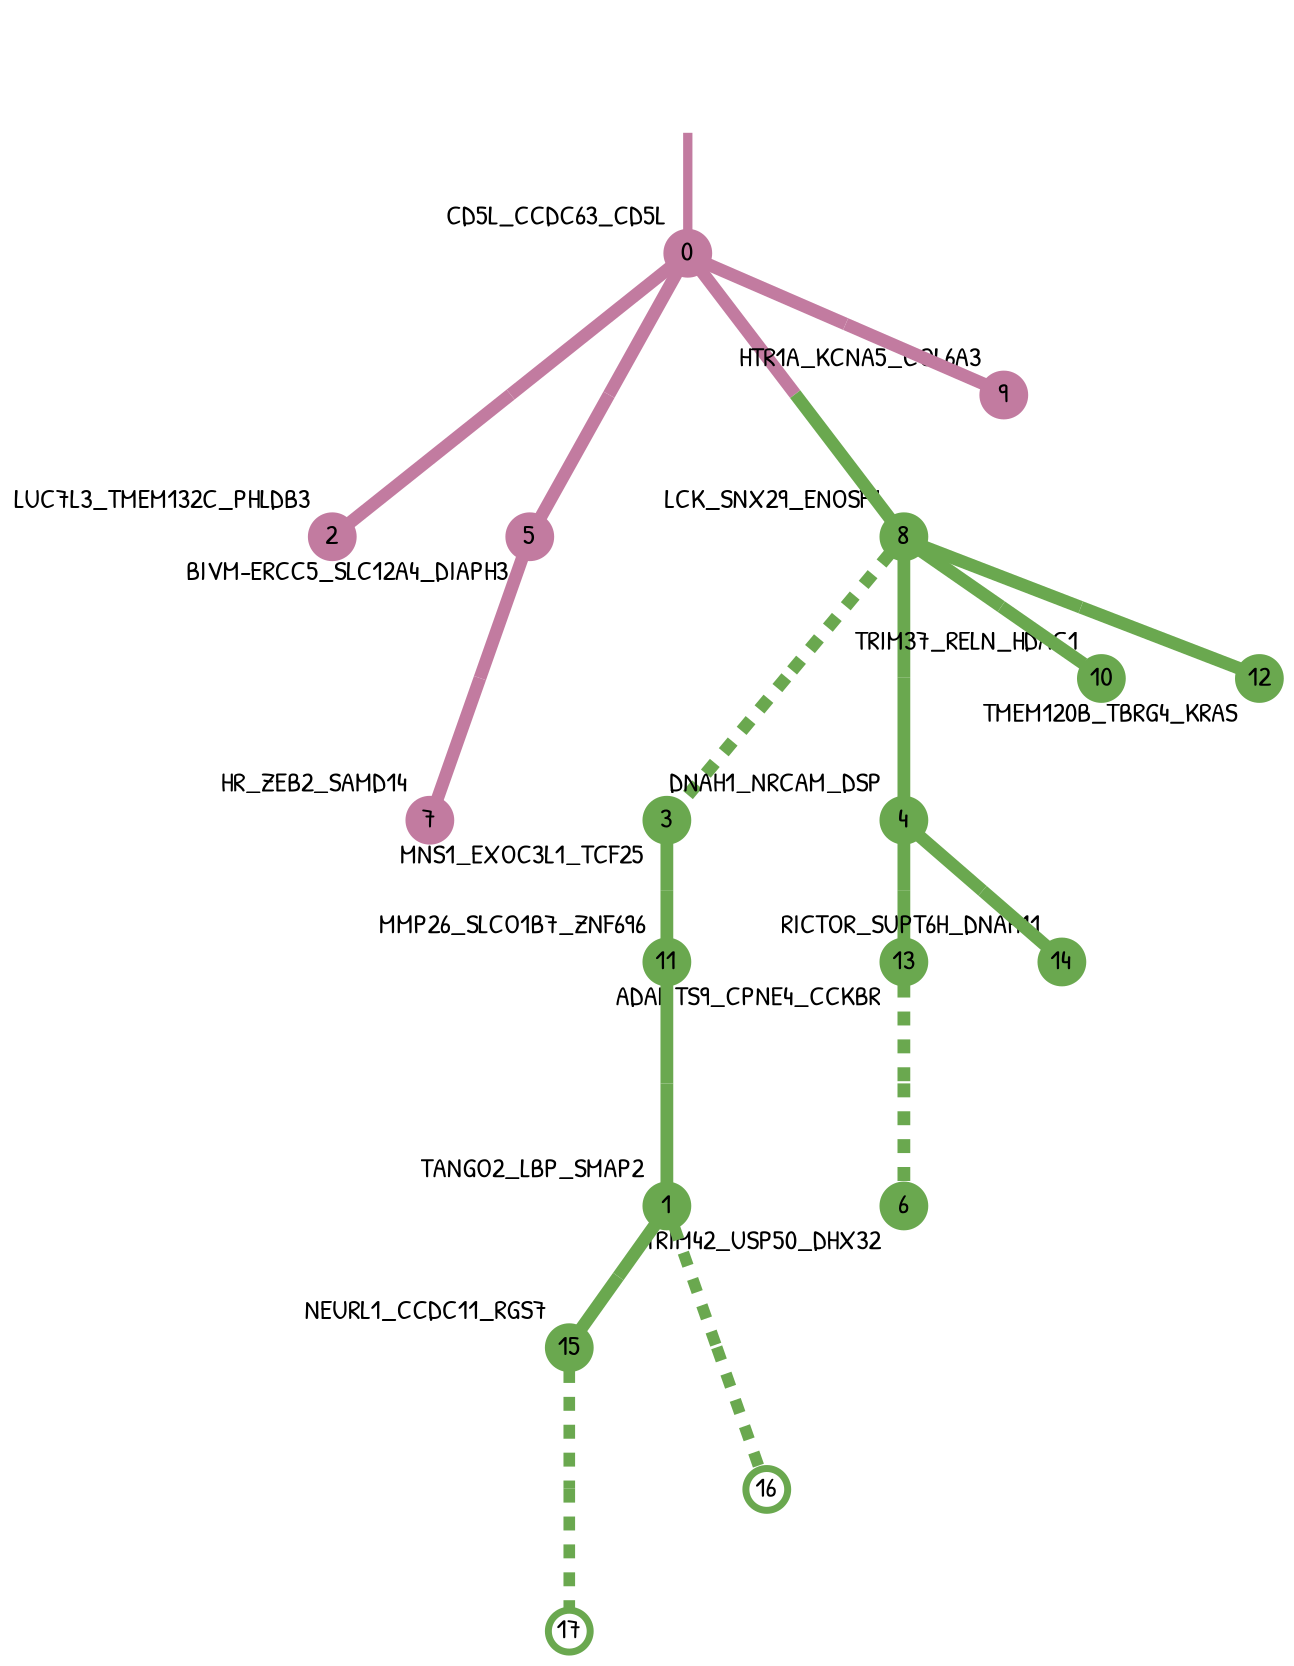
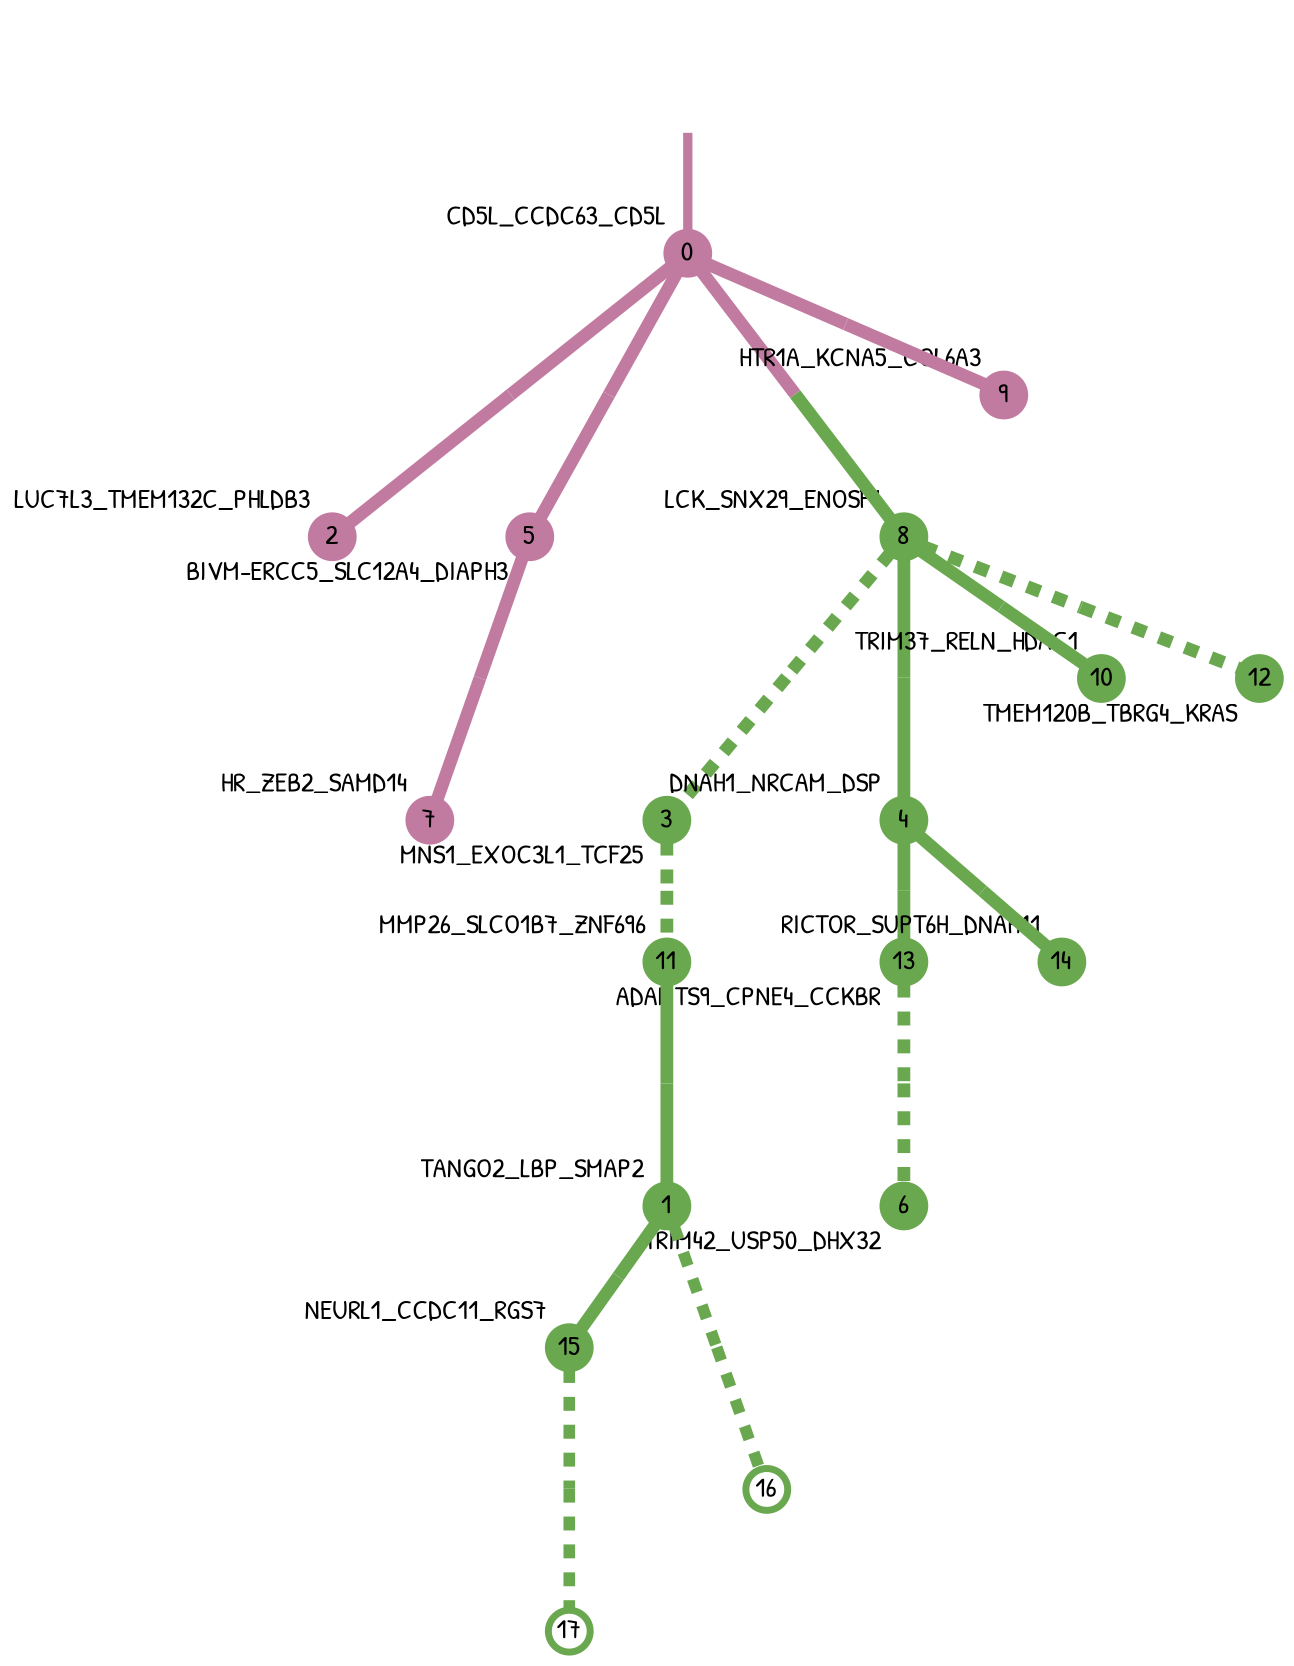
edge "8 LCK_SNX29_ENOSF1" -> "12 TMEM120B_TBRG4_KRAS": style solid -> dashed
edge "3 MNS1_EXOC3L1_TCF25" -> "11 MMP26_SLCO1B7_ZNF696": style solid -> dashed
